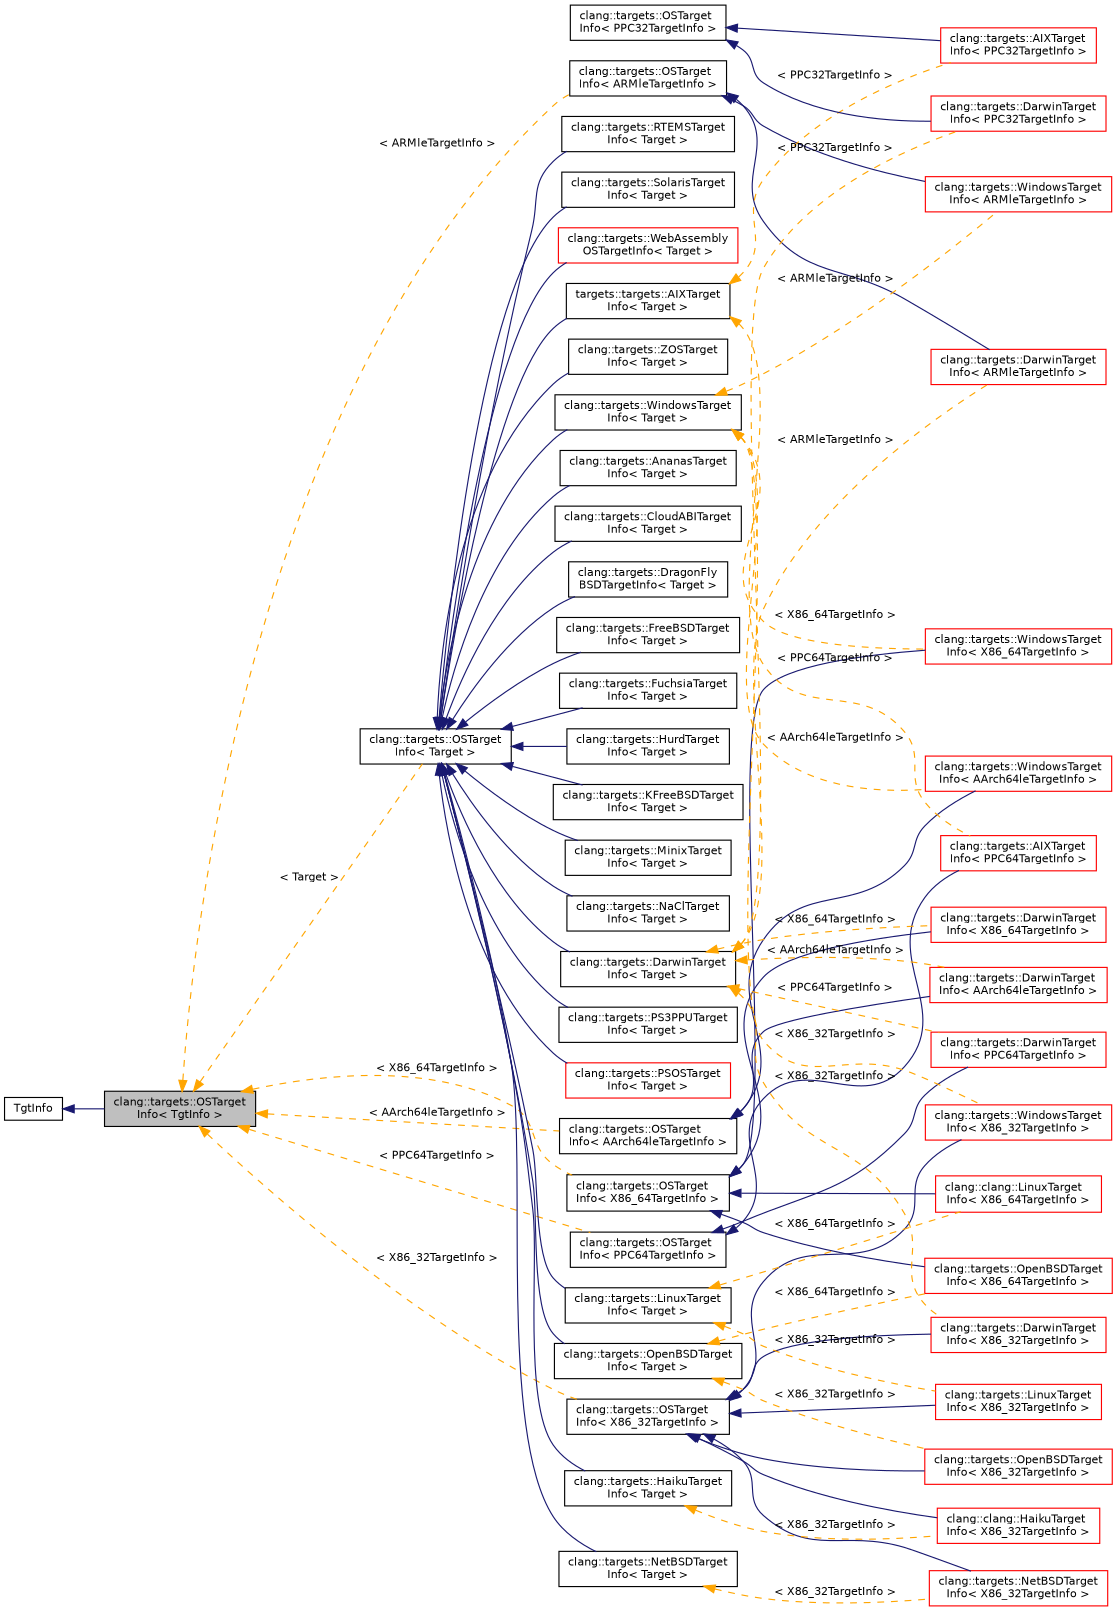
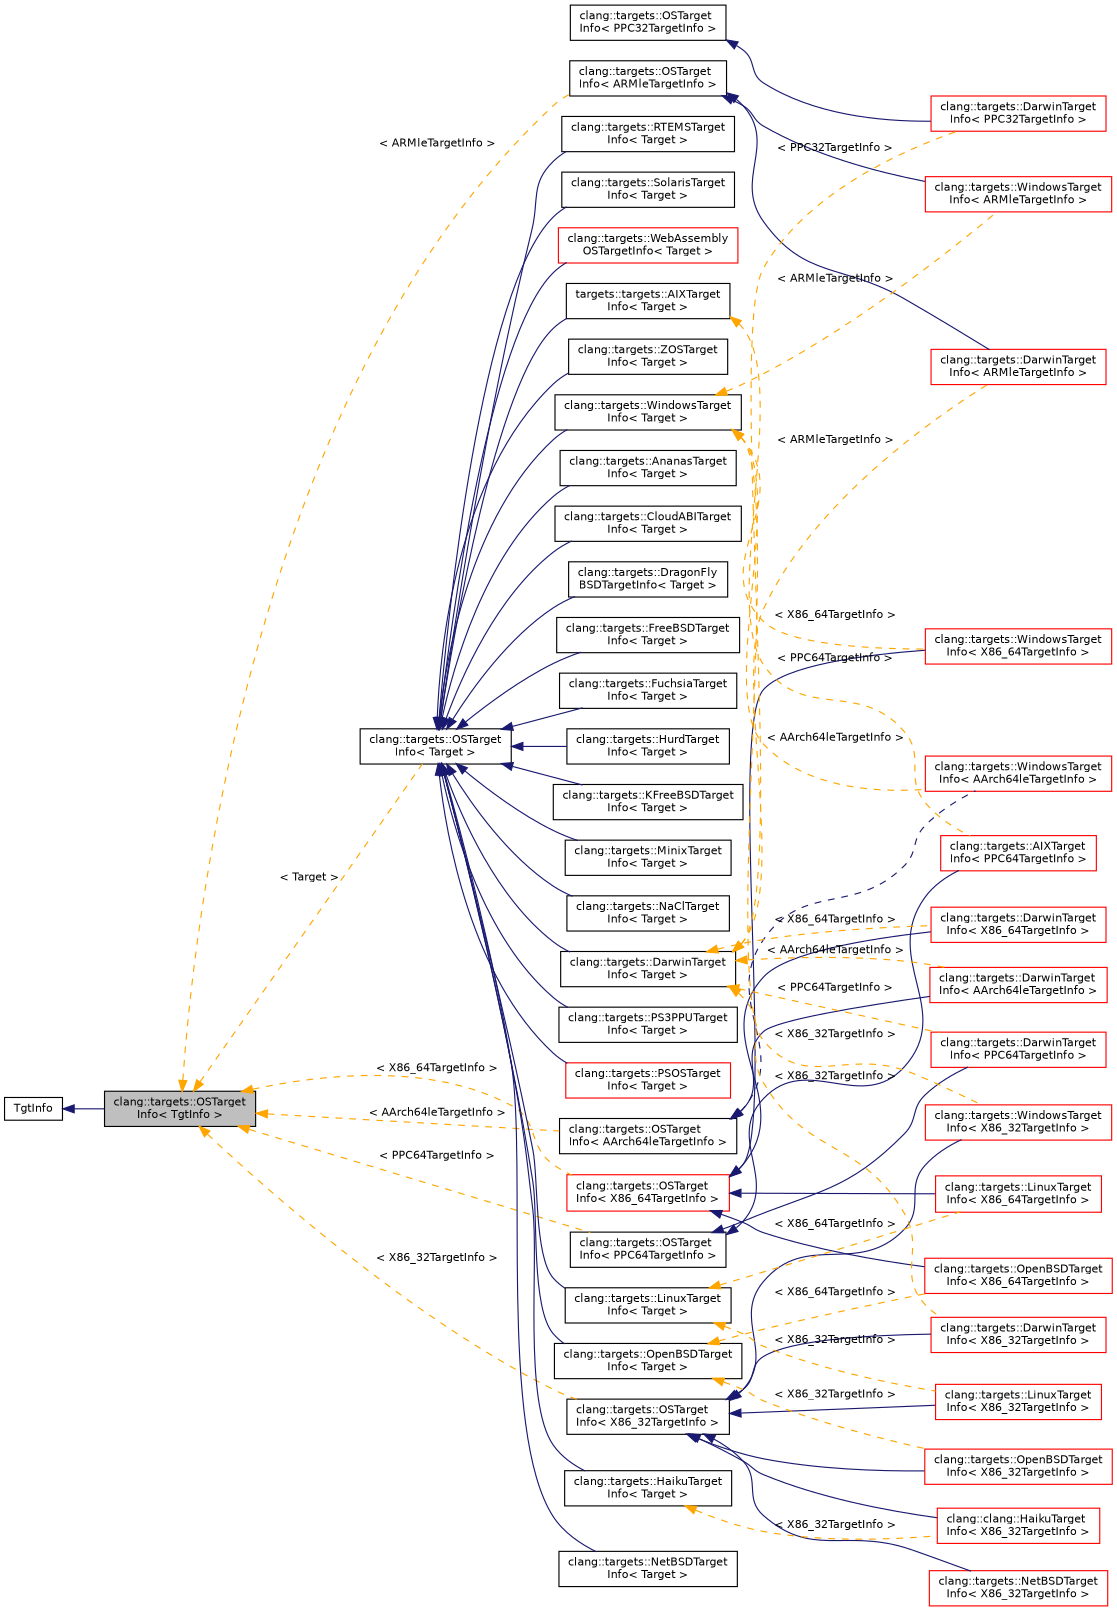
node "clang::targets::AIXTarget Info< PPC32TargetInfo >": removed
edge "clang::targets::WindowsTarget Info< AArch64leTargetInfo >" -> "clang::targets::OSTarget Info< AArch64leTargetInfo >": style solid -> dashed
node "clang::targets::OSTarget Info< X86_64TargetInfo >": color black -> red
node "clang::clang::LinuxTarget Info< X86_64TargetInfo >": label "clang::clang::LinuxTarget Info< X86_64TargetInfo >" -> "clang::targets::LinuxTarget Info< X86_64TargetInfo >"
edge "clang::targets::NetBSDTarget Info< X86_32TargetInfo >" -> "clang::targets::NetBSDTarget Info< Target >": removed, label "< X86_32TargetInfo >"
